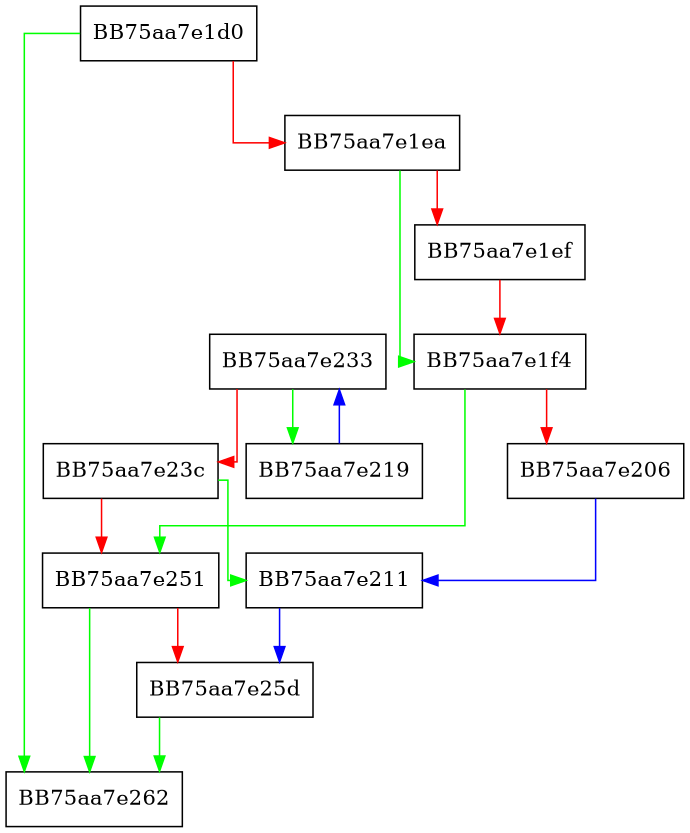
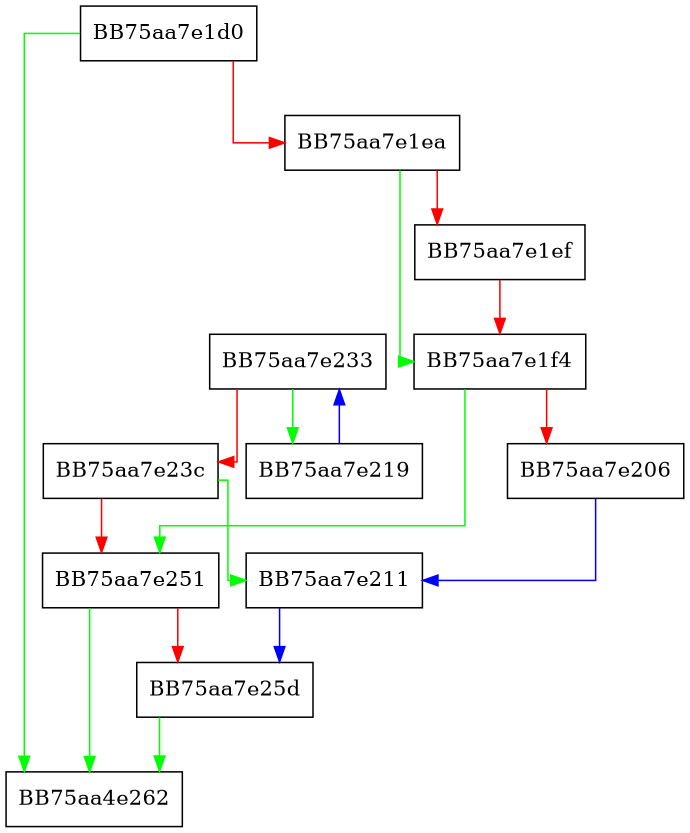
node "BB75aa7e262": label "BB75aa7e262" -> "BB75aa4e262"
